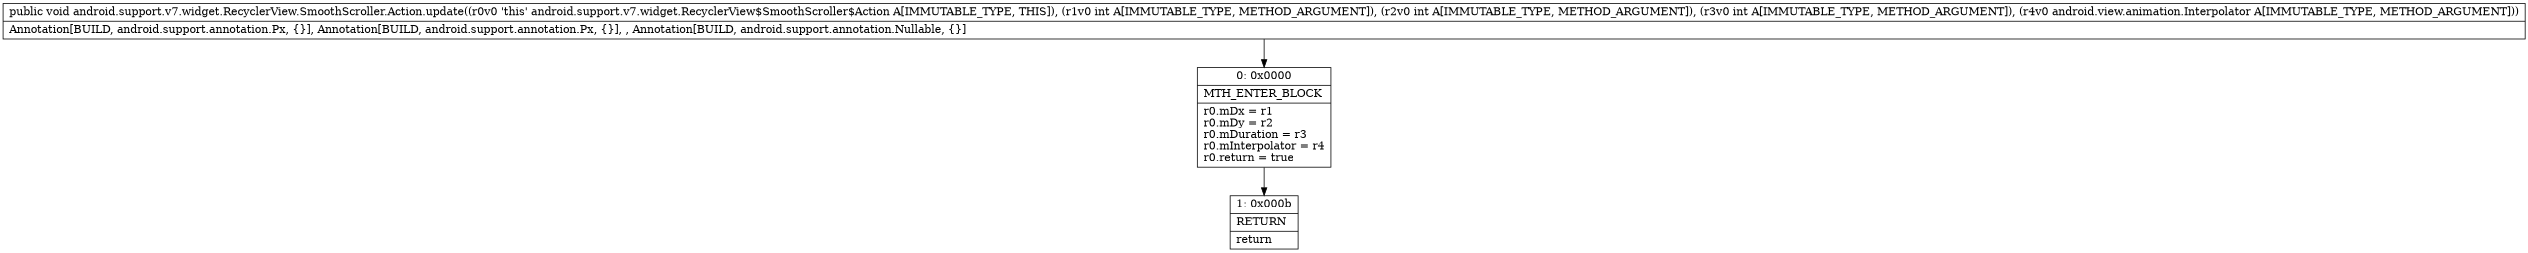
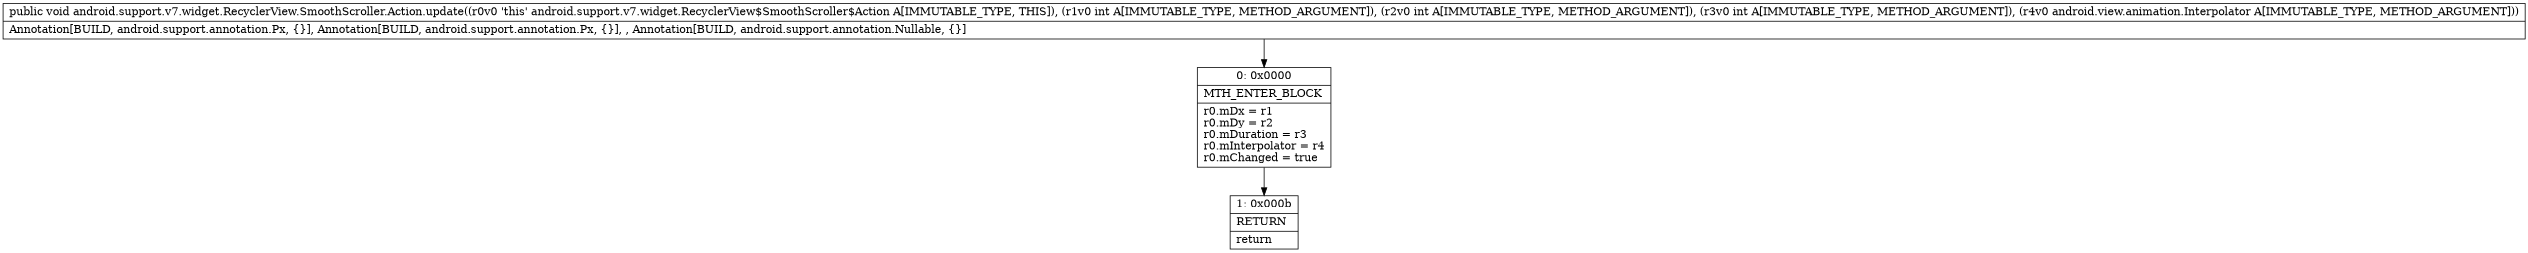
node "0: 0x0000": text "r0.return = true" -> "r0.mChanged = true"
